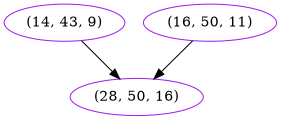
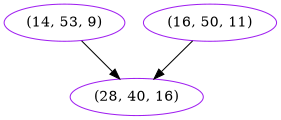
node "(14, 43, 9)": label "(14, 43, 9)" -> "(14, 53, 9)"
node "(28, 50, 16)": label "(28, 50, 16)" -> "(28, 40, 16)"
